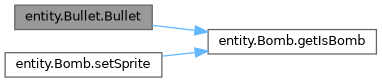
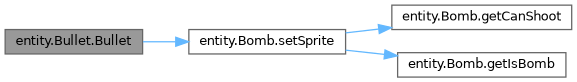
node "entity.Bomb.getCanShoot": added
edge "entity.Bullet.Bullet" -> "entity.Bomb.getIsBomb": now "entity.Bullet.Bullet" -> "entity.Bomb.setSprite"
